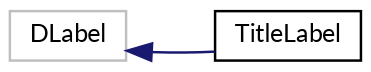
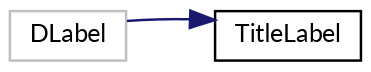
edge "TitleLabel" -> "DLabel": reversed
